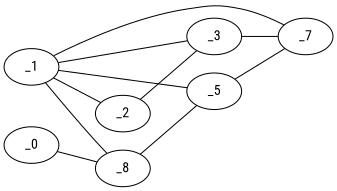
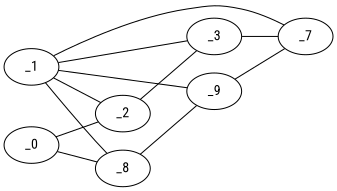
node "_5": label "_5" -> "_9"
edge "_2" -- "_0": added
